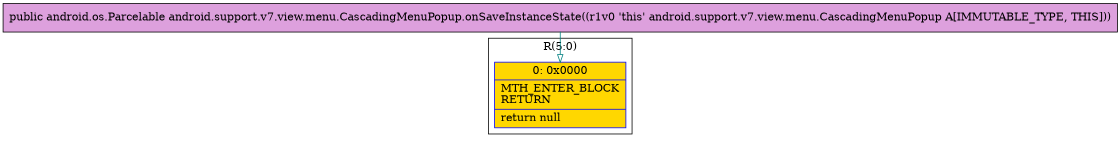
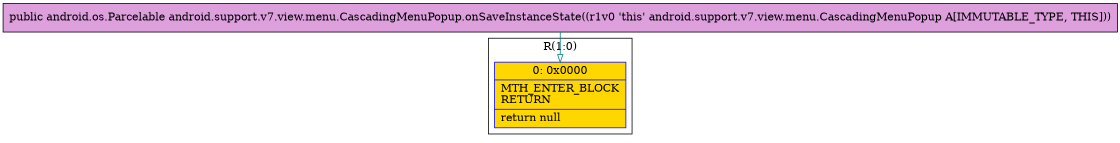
cluster "R(5:0)": label "R(5:0)" -> "R(1:0)"
